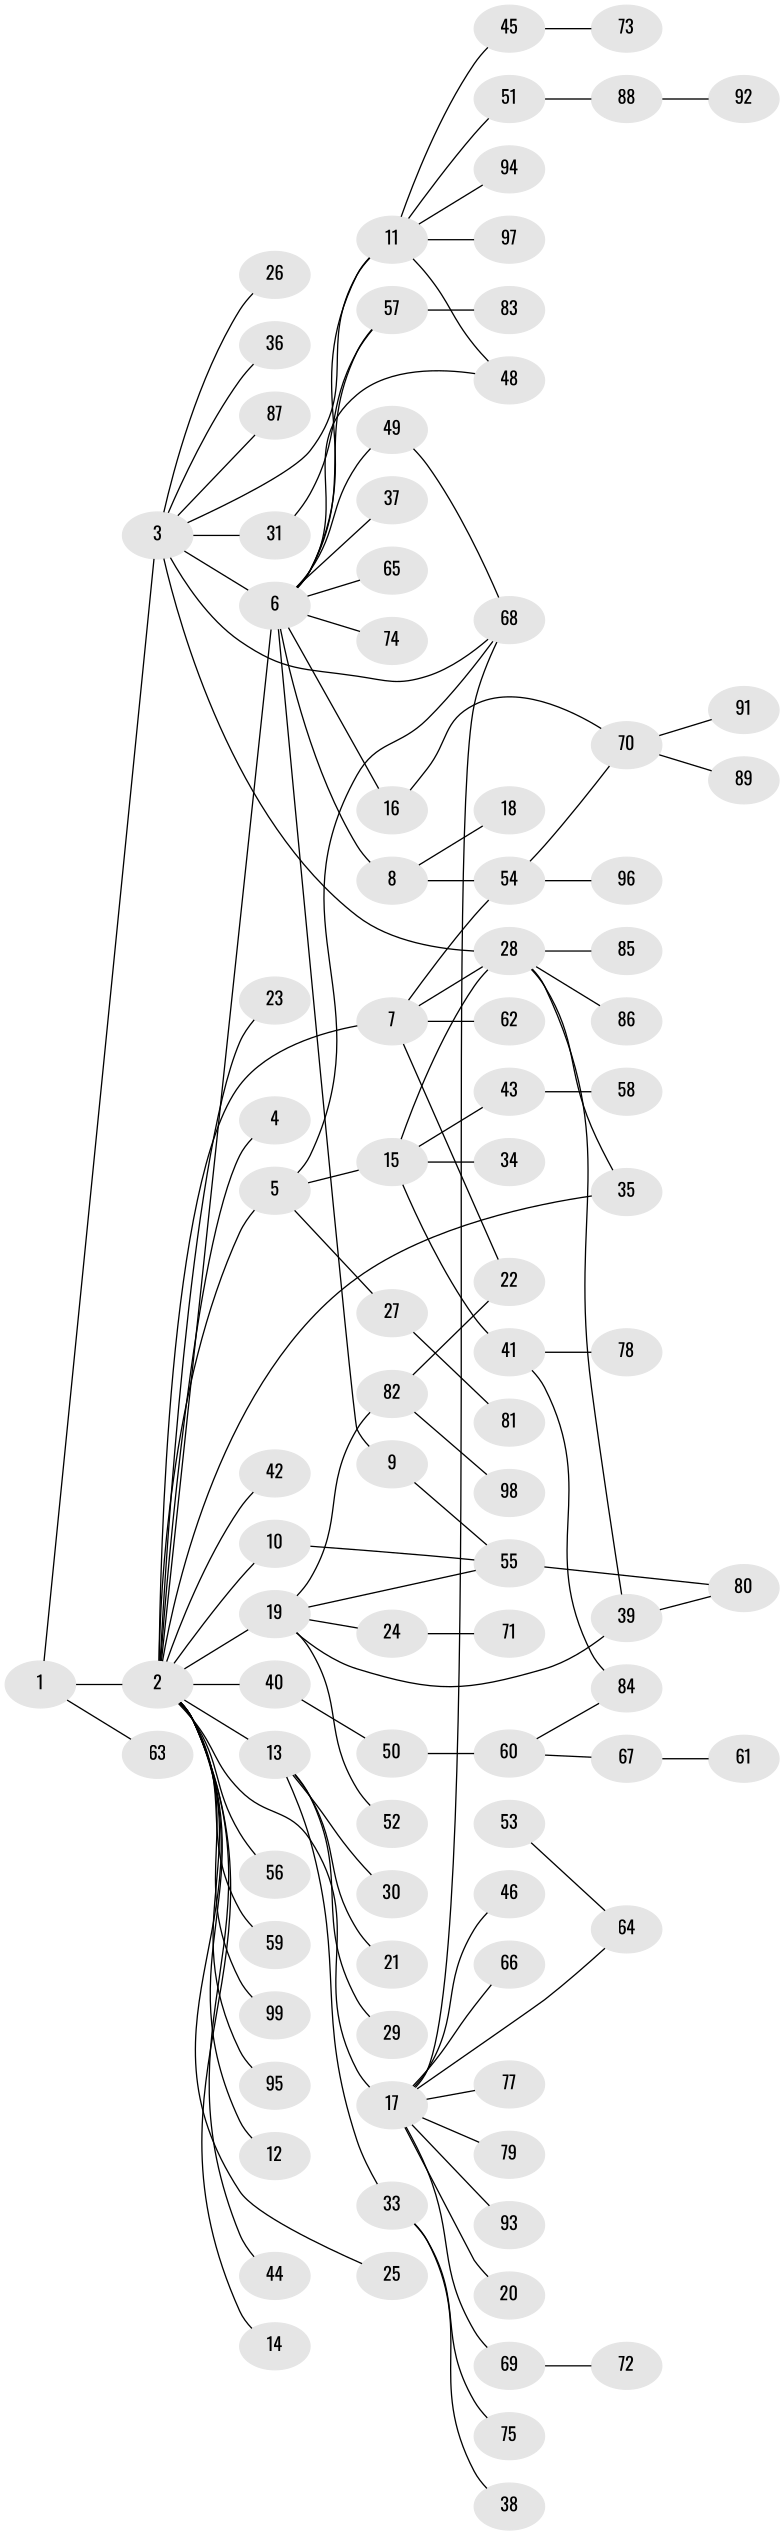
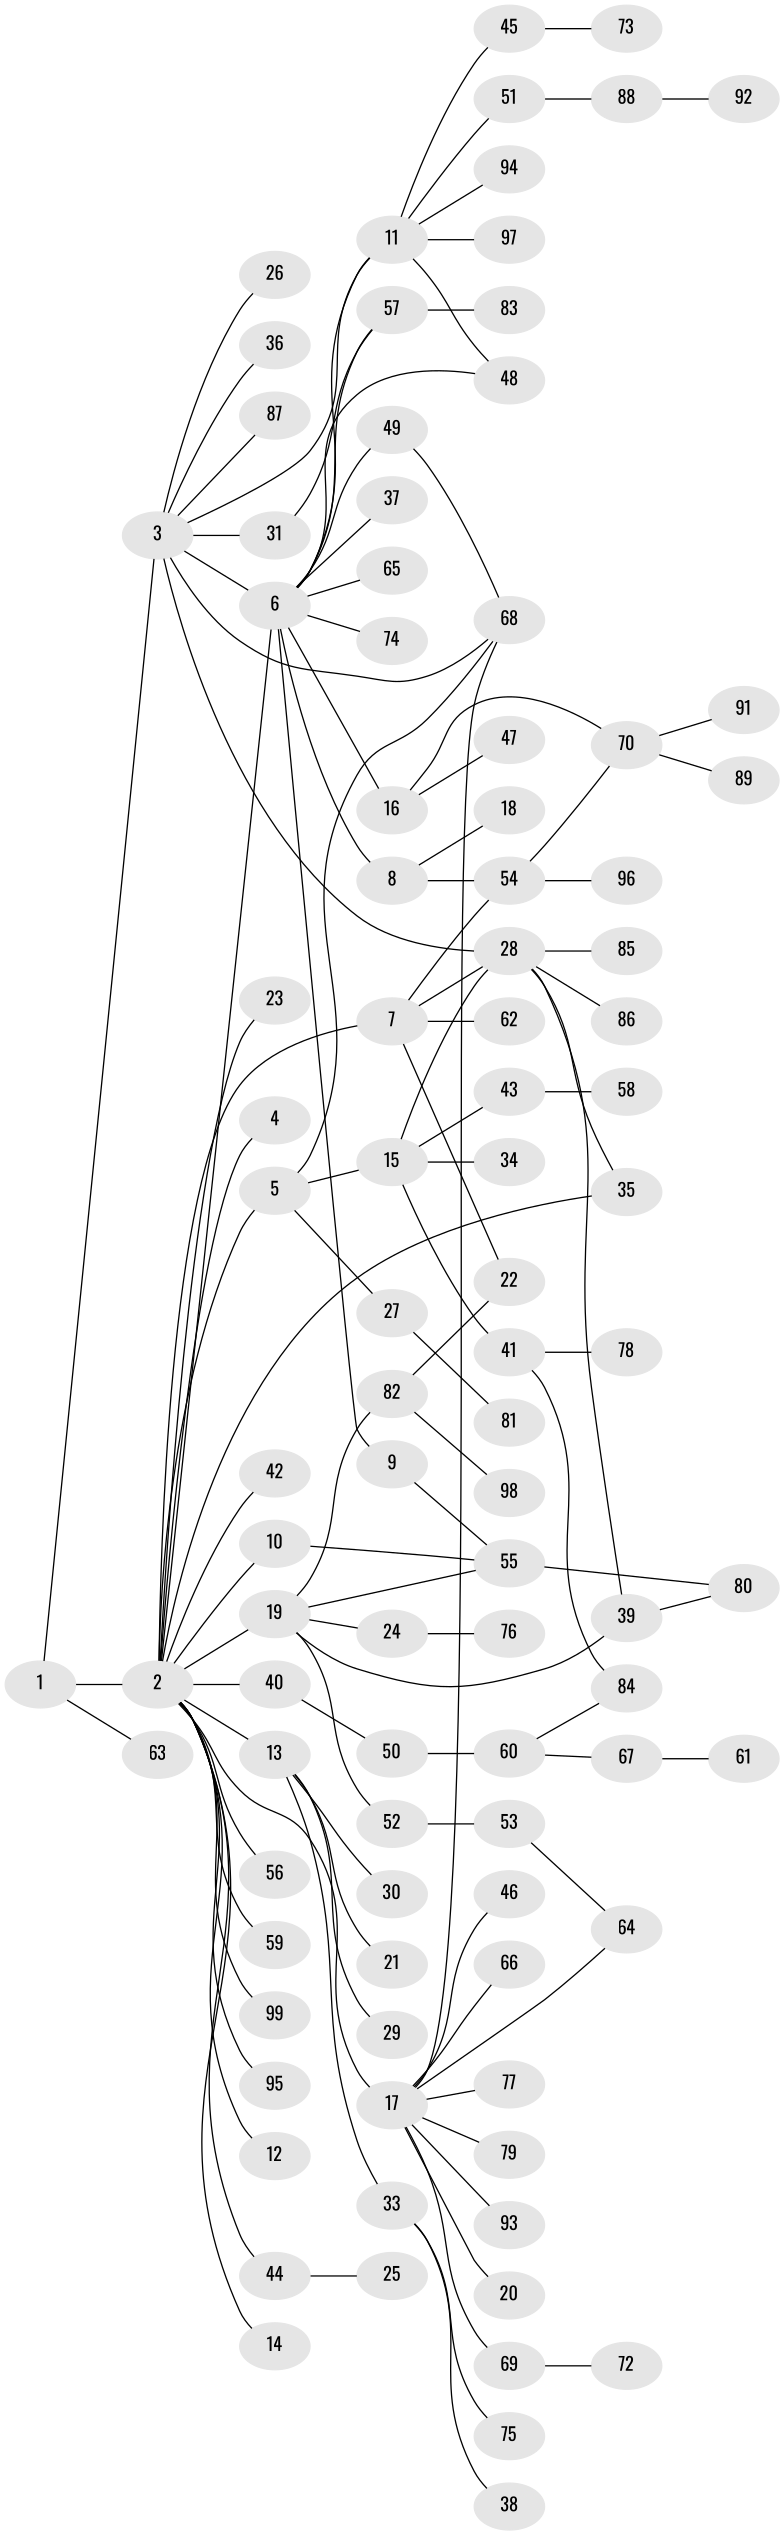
node "47": added
node "71": label "71" -> "76"
edge "52" -- "53": added
edge "2" -- "25": now "44" -- "25"
